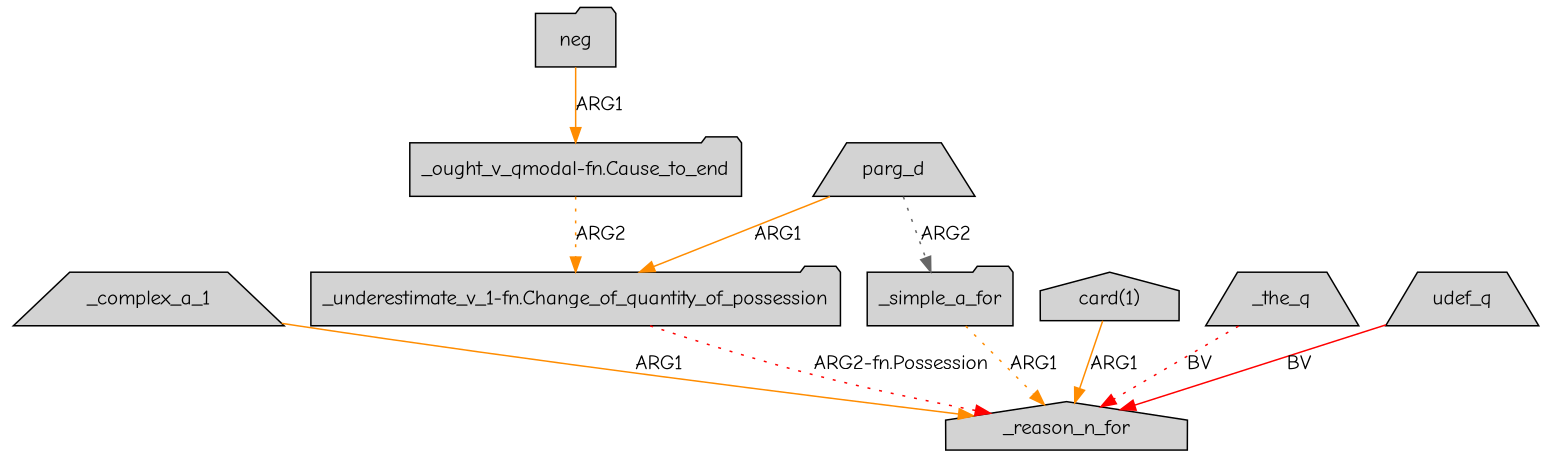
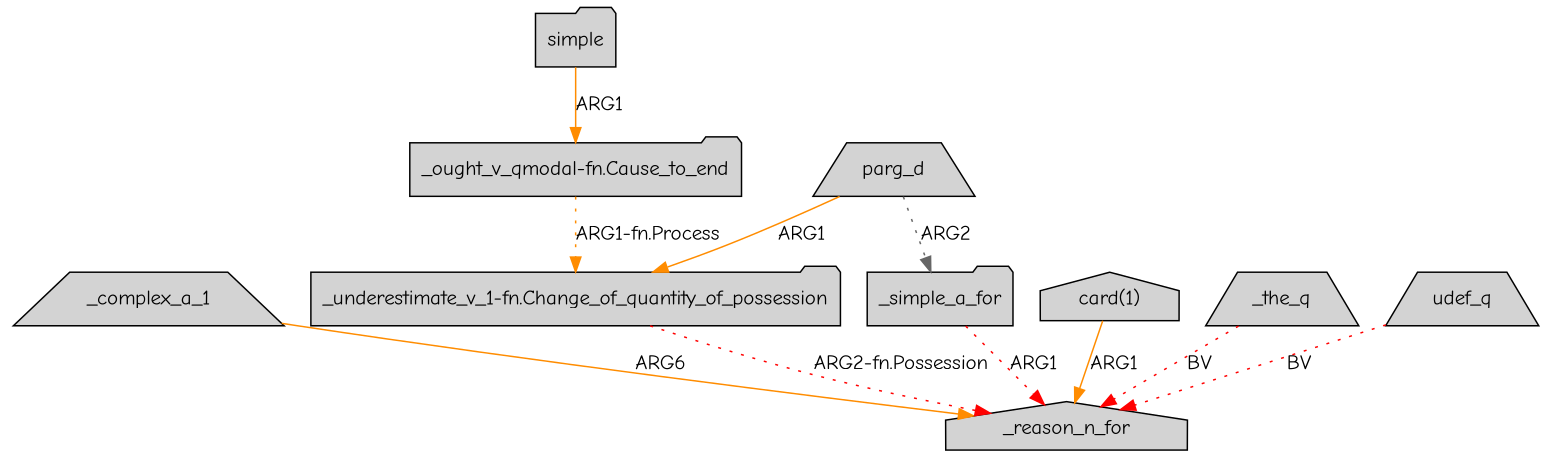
node "neg": label "neg" -> "simple"
edge "_ought_v_qmodal-fn.Cause_to_end" -> "_underestimate_v_1-fn.Change_of_quantity_of_possession": label "ARG2" -> "ARG1-fn.Process"
edge "_simple_a_for" -> "_reason_n_for": color darkorange -> red
edge "_complex_a_1" -> "_reason_n_for": label "ARG1" -> "ARG6"
edge "udef_q" -> "_reason_n_for": style solid -> dotted
